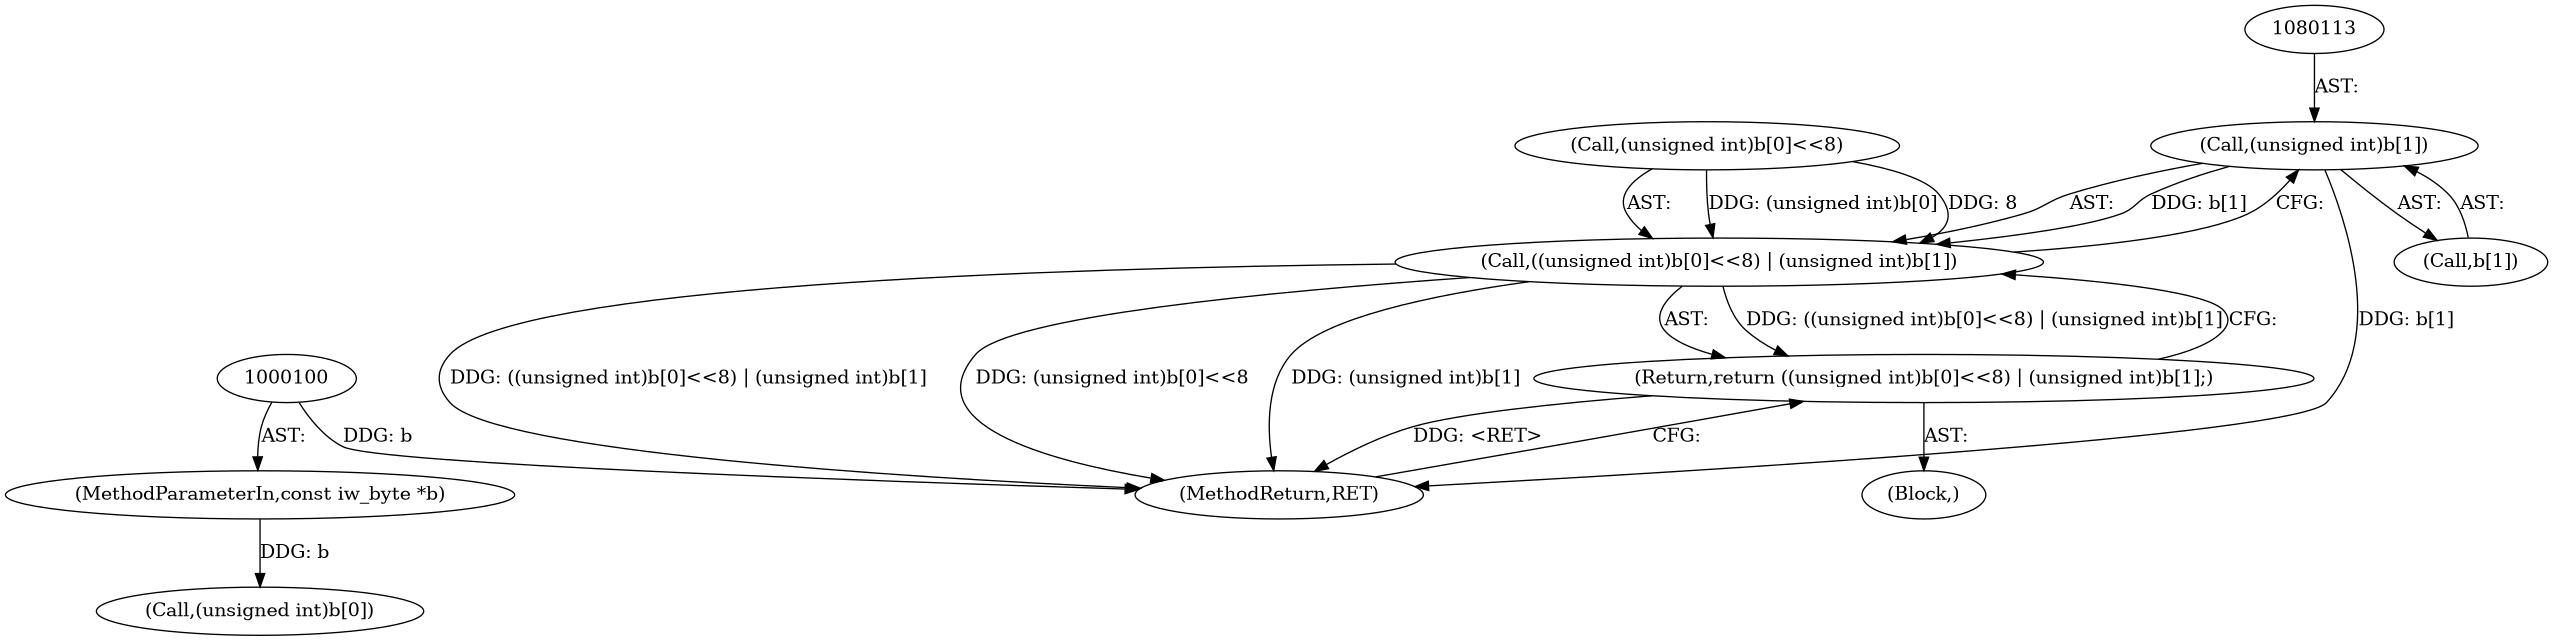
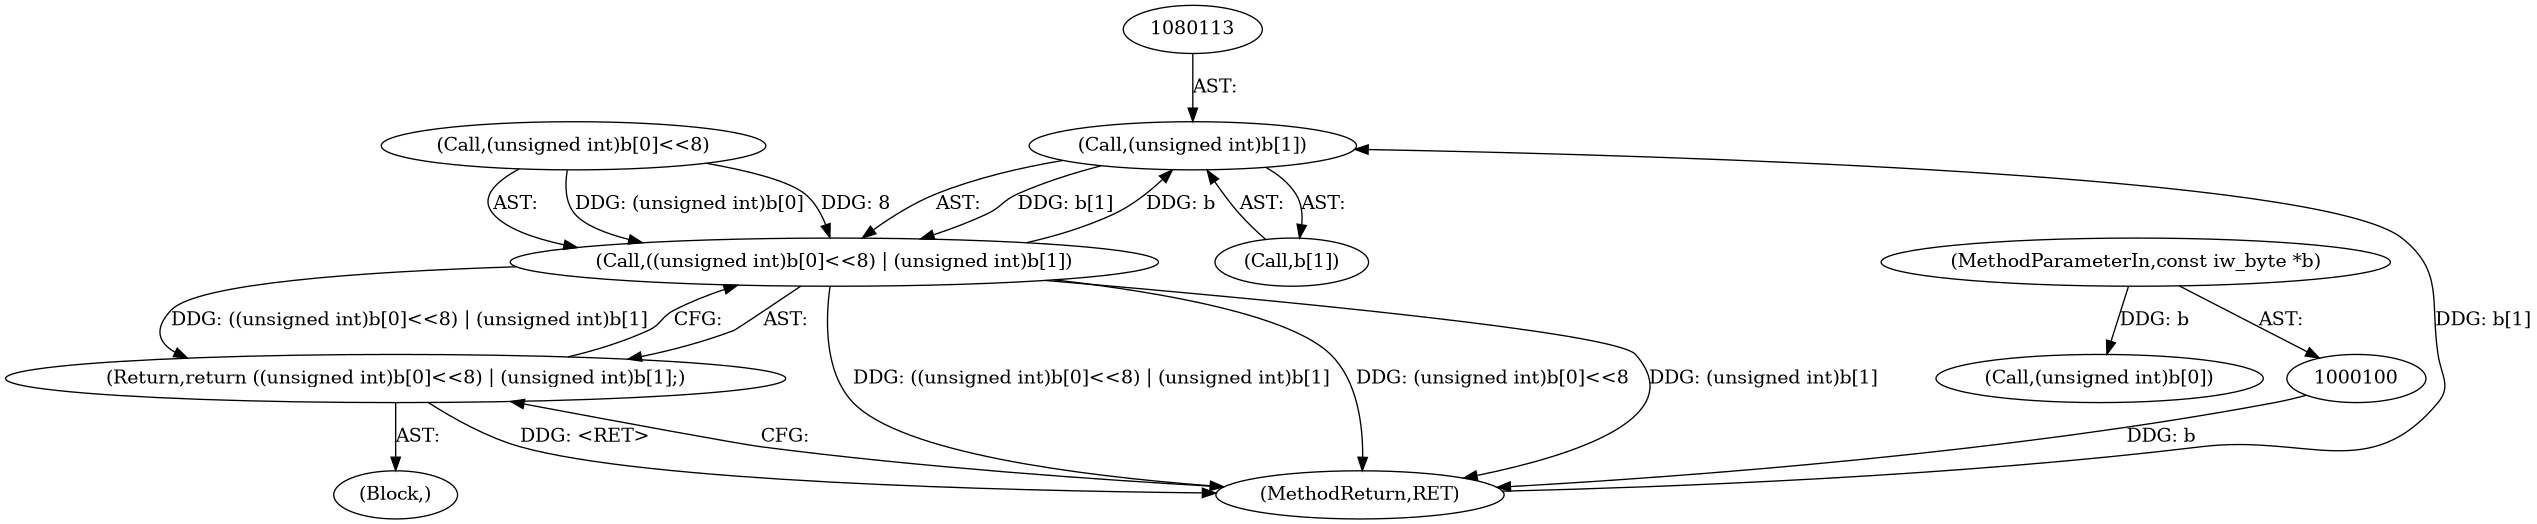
edge "(Call,((unsigned int)b[0]<<8) | (unsigned int)b[1])" -> "(Call,(unsigned int)b[1])": label "CFG: " -> "DDG: b"
edge "1000100" -> "(MethodParameterIn,const iw_byte *b)": reversed
edge "(Call,(unsigned int)b[1])" -> "(MethodReturn,RET)": reversed
